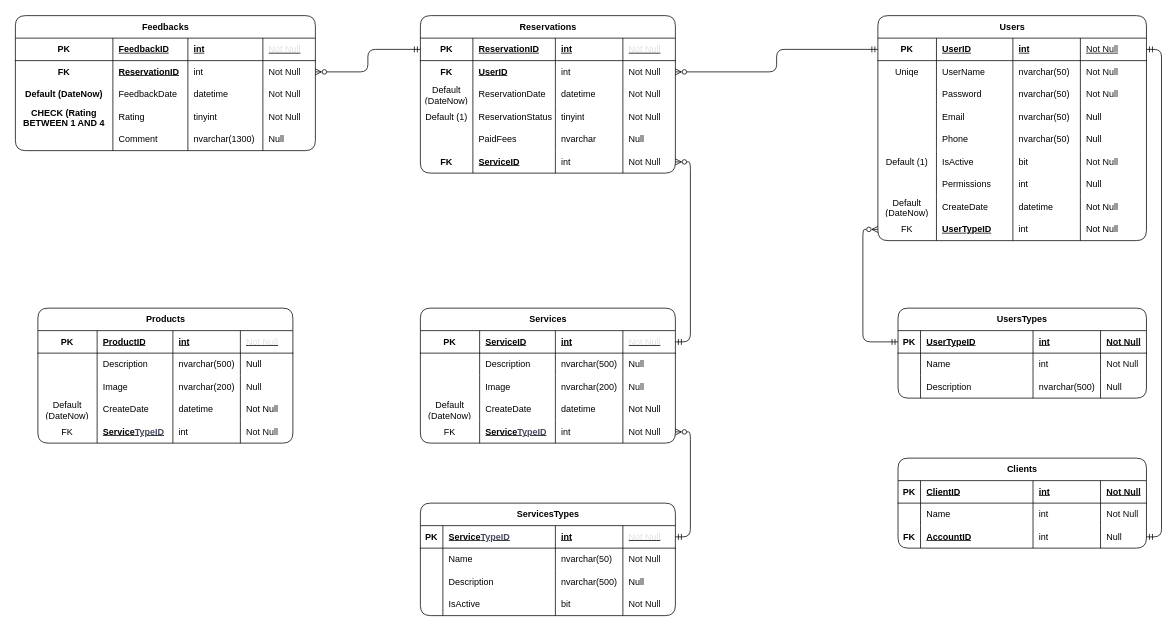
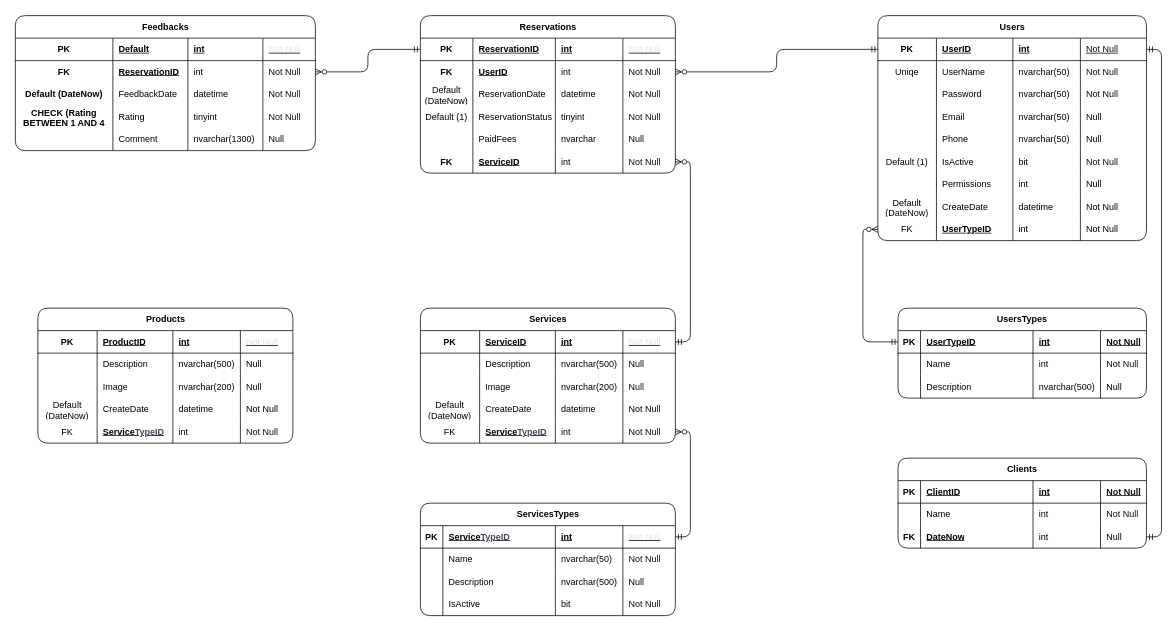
node "FeedbackID": label "FeedbackID" -> "Default"
node "AccountID": label "AccountID" -> "DateNow"
